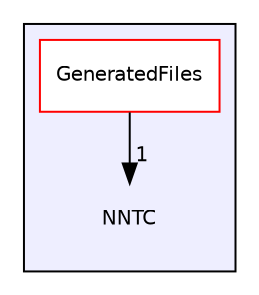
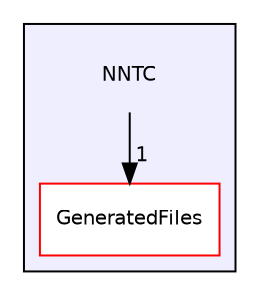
edge "GeneratedFiles" -> "NNTC": reversed
